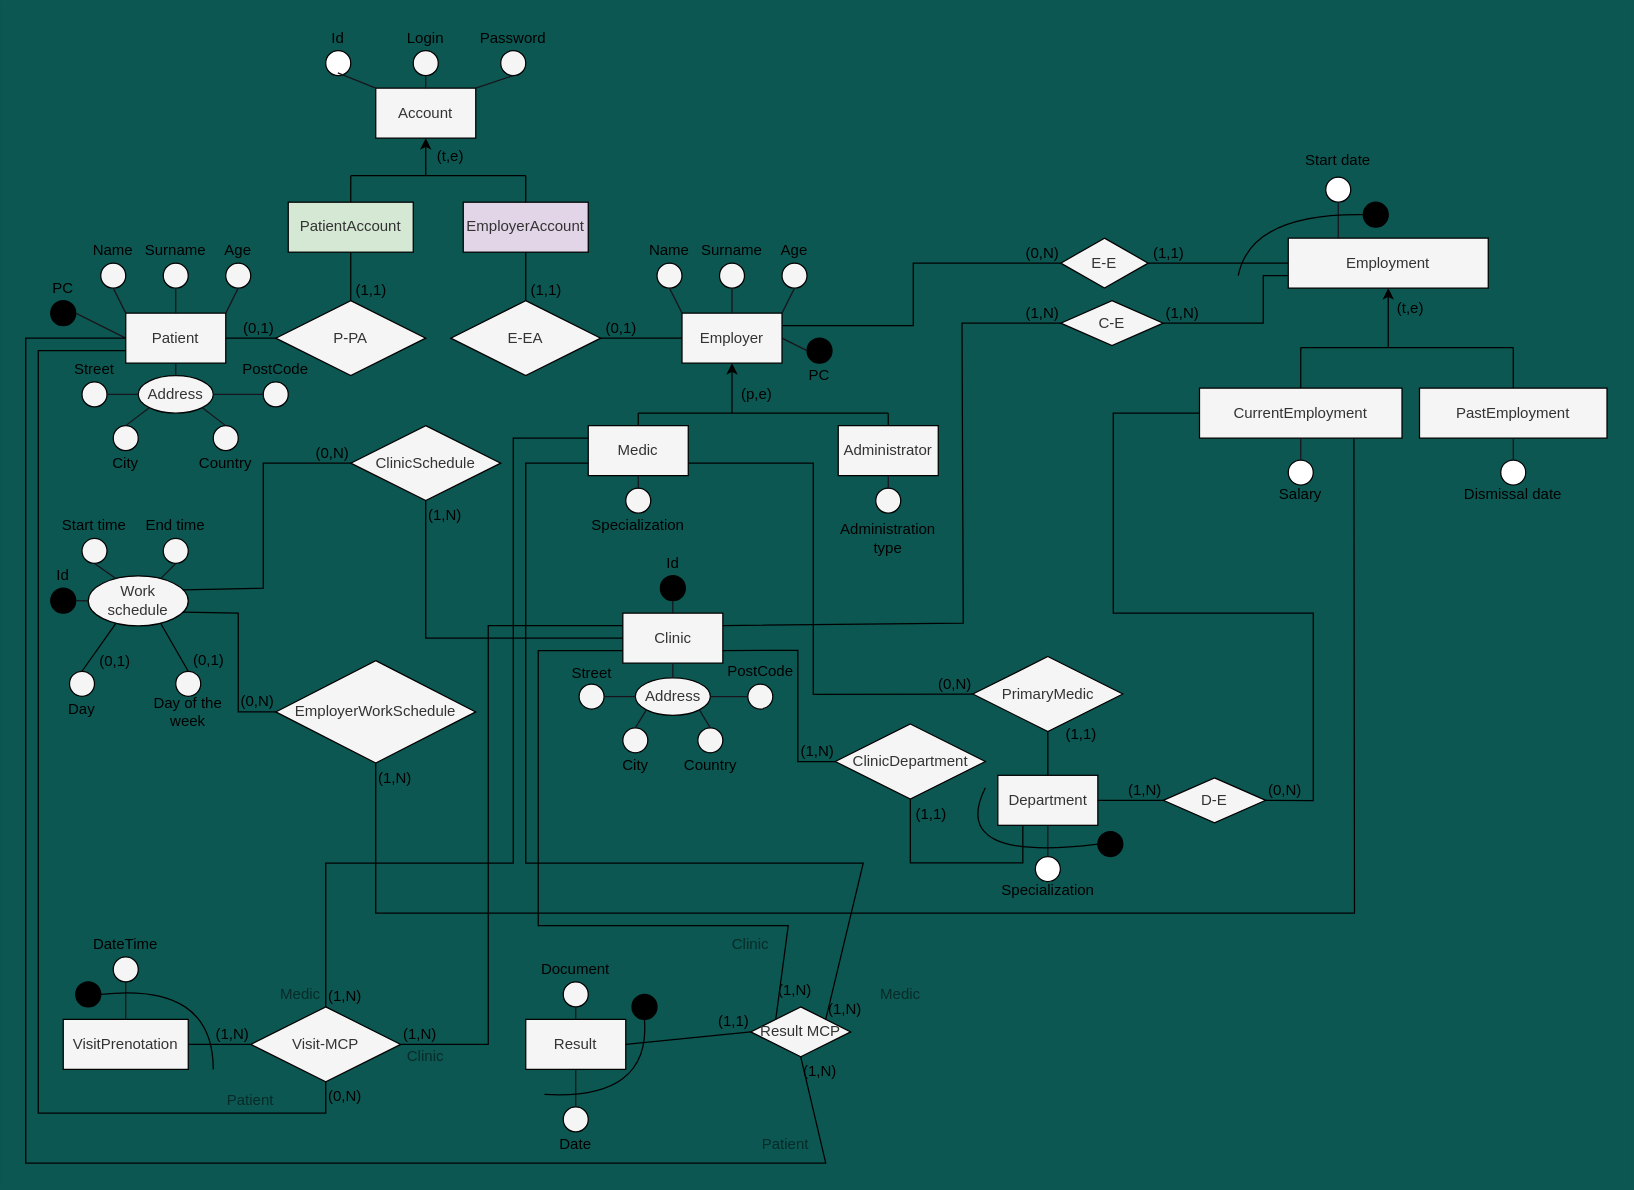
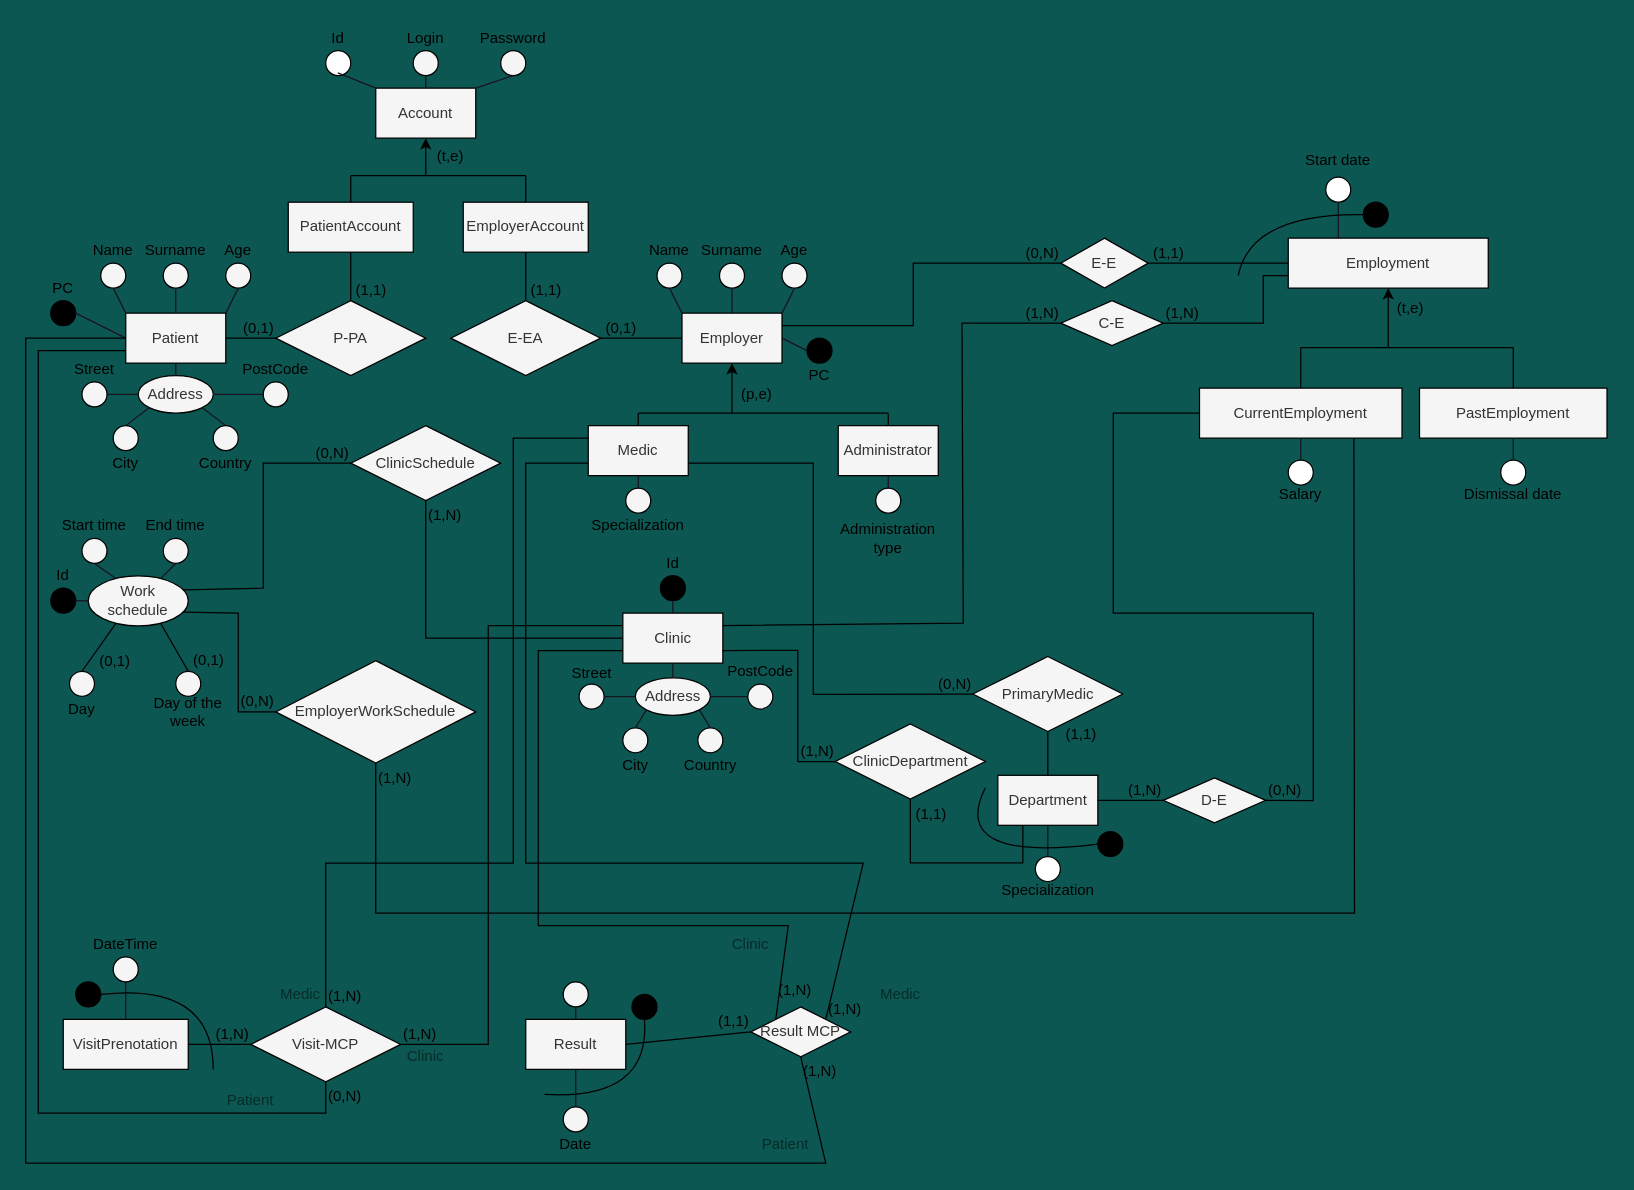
node "PatientAccount": fillcolor #d5e8d4 -> #f5f5f5
node "EmployerAccount": fillcolor #e1d5e7 -> #f5f5f5
node "Document": removed
